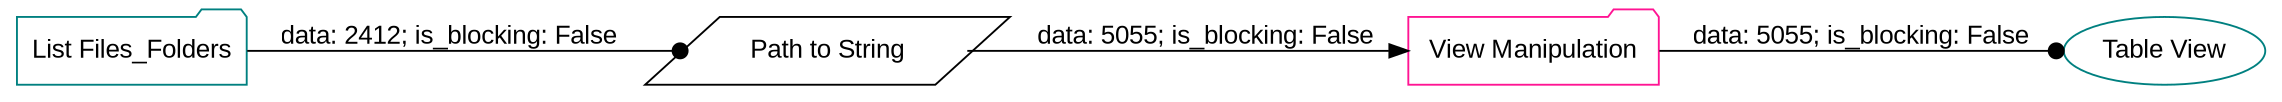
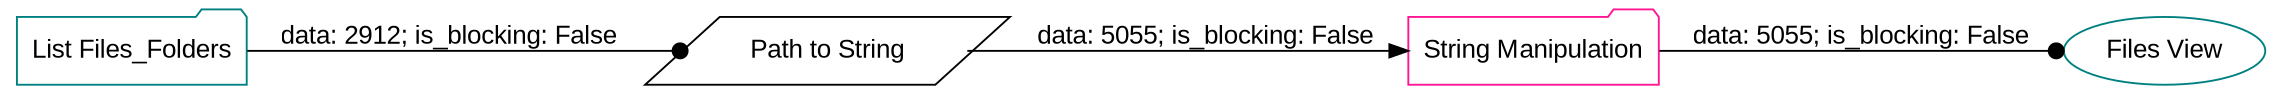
edge "List Files_Folders" -> "Path to String": label "data: 2412; is_blocking: False" -> "data: 2912; is_blocking: False"
node "View Manipulation": label "View Manipulation" -> "String Manipulation"
node "Table View": label "Table View" -> "Files View"
